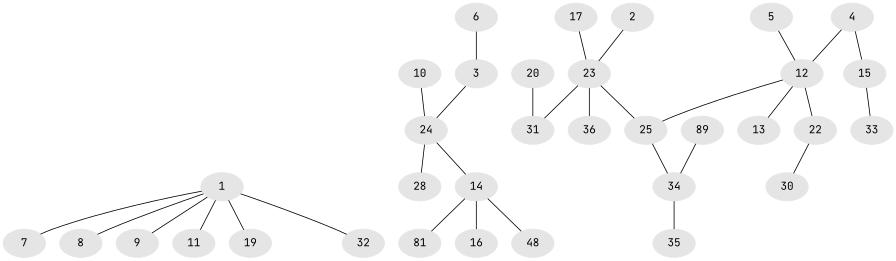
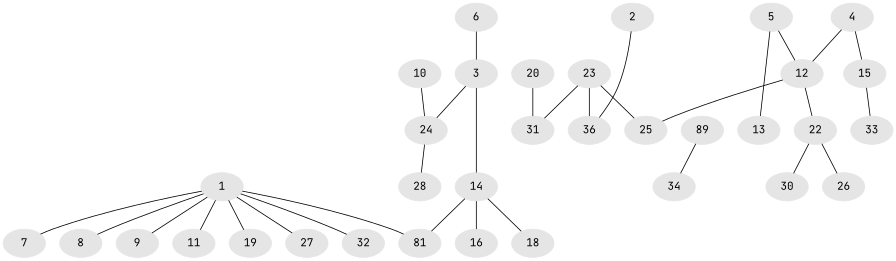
node "17": removed
edge "2" -- "23": now "2" -- "36"
edge "12" -- "13": now "5" -- "13"
edge "24" -- "14": now "3" -- "14"
edge "25" -- "34": removed
node "26": added
edge "1" -- "81": added
node "27": added
node "48": label "48" -> "18"
node "35": removed
